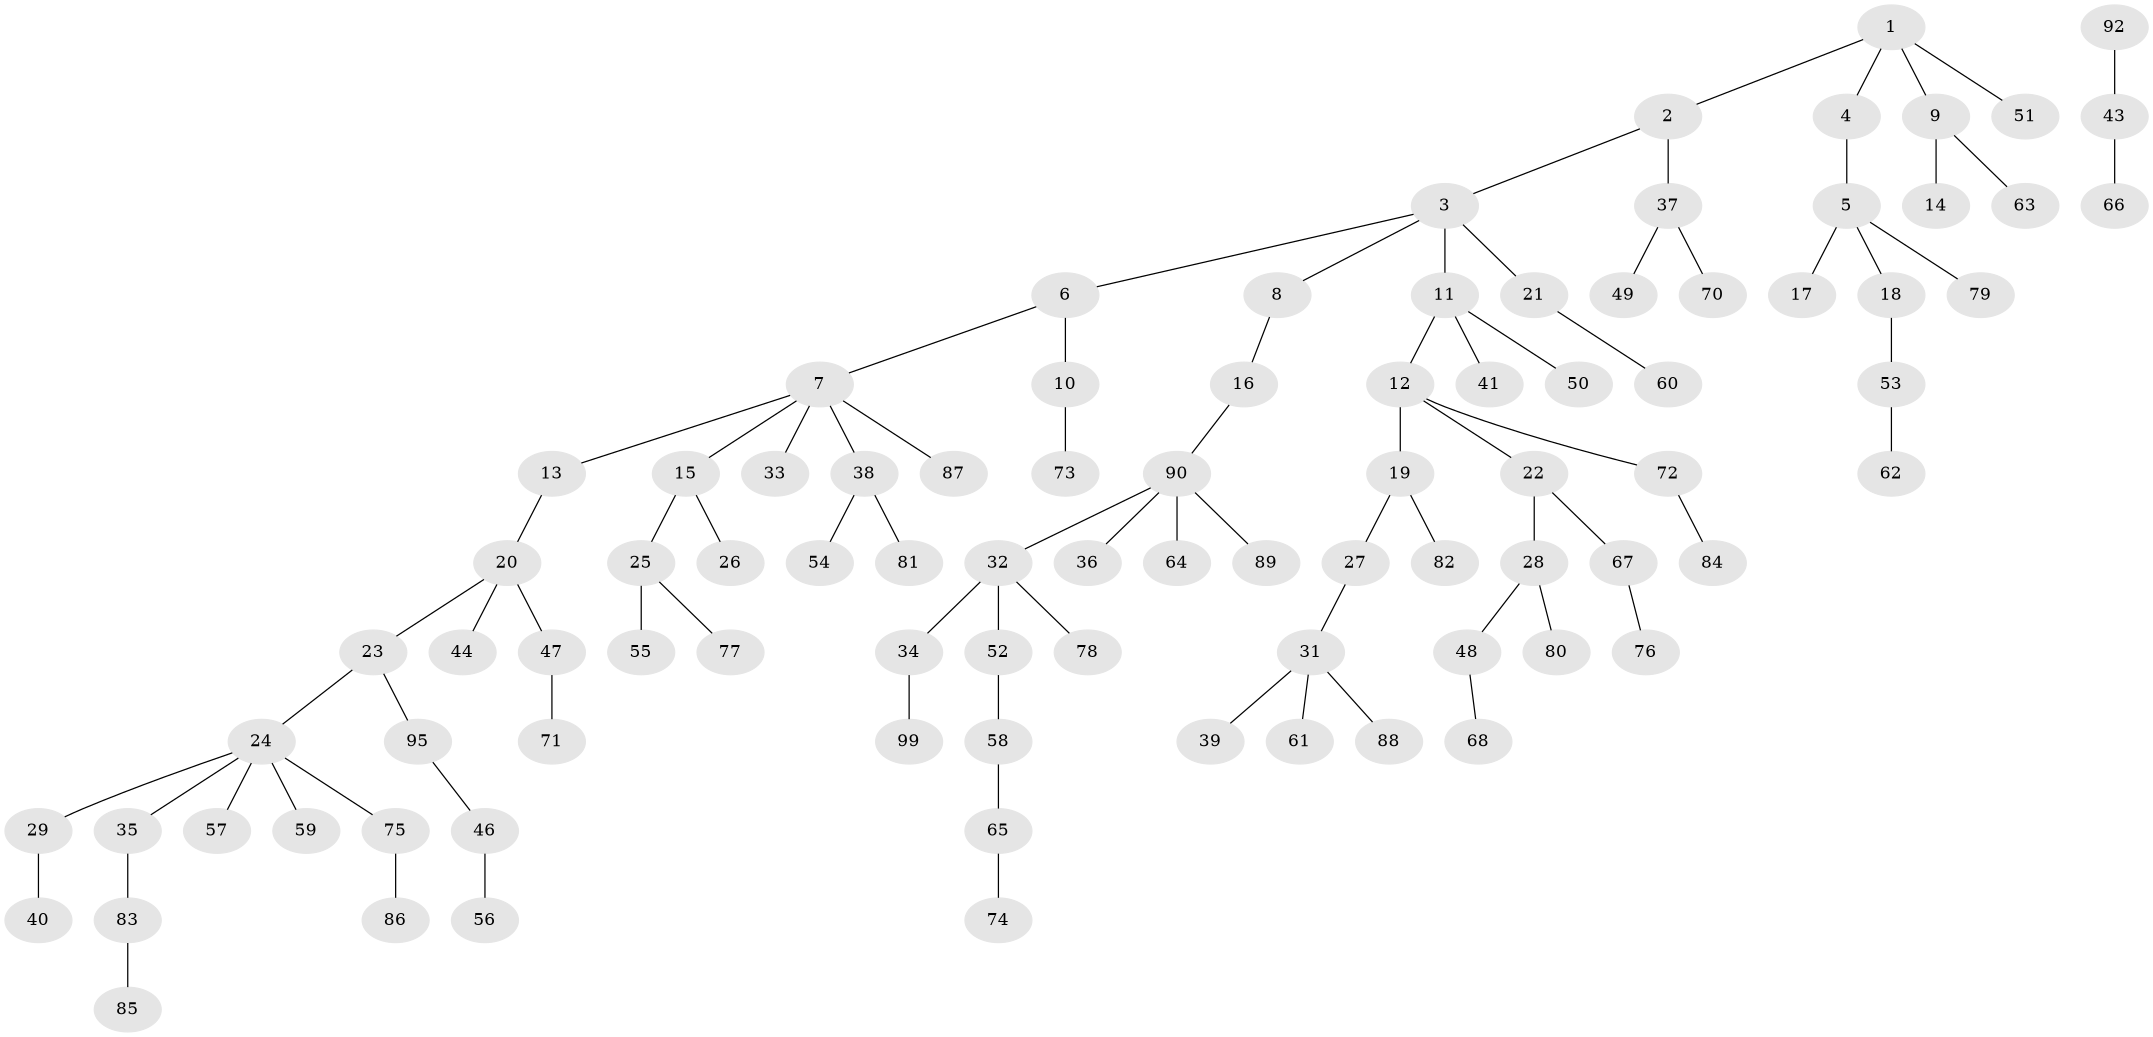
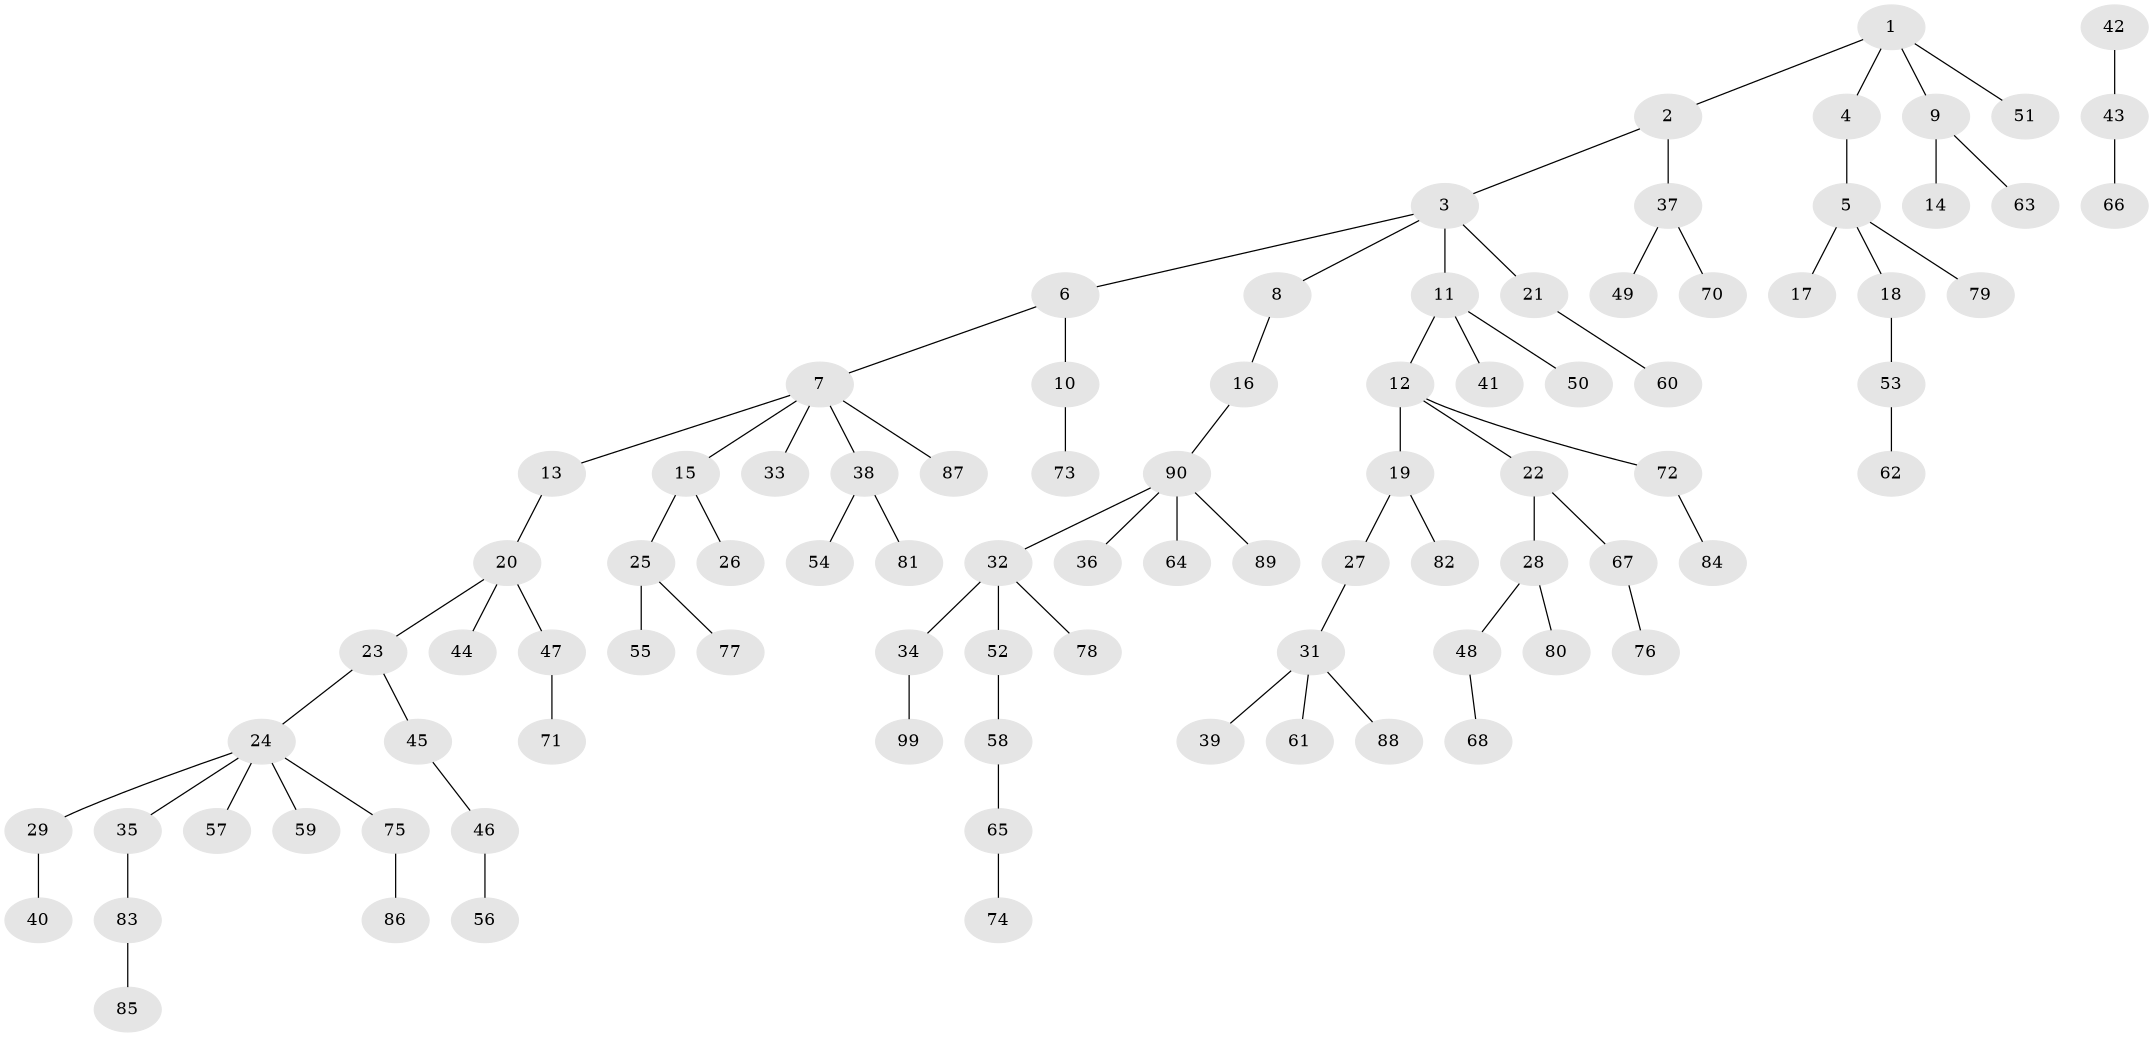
node "92": label "92" -> "42"
node "95": label "95" -> "45"
